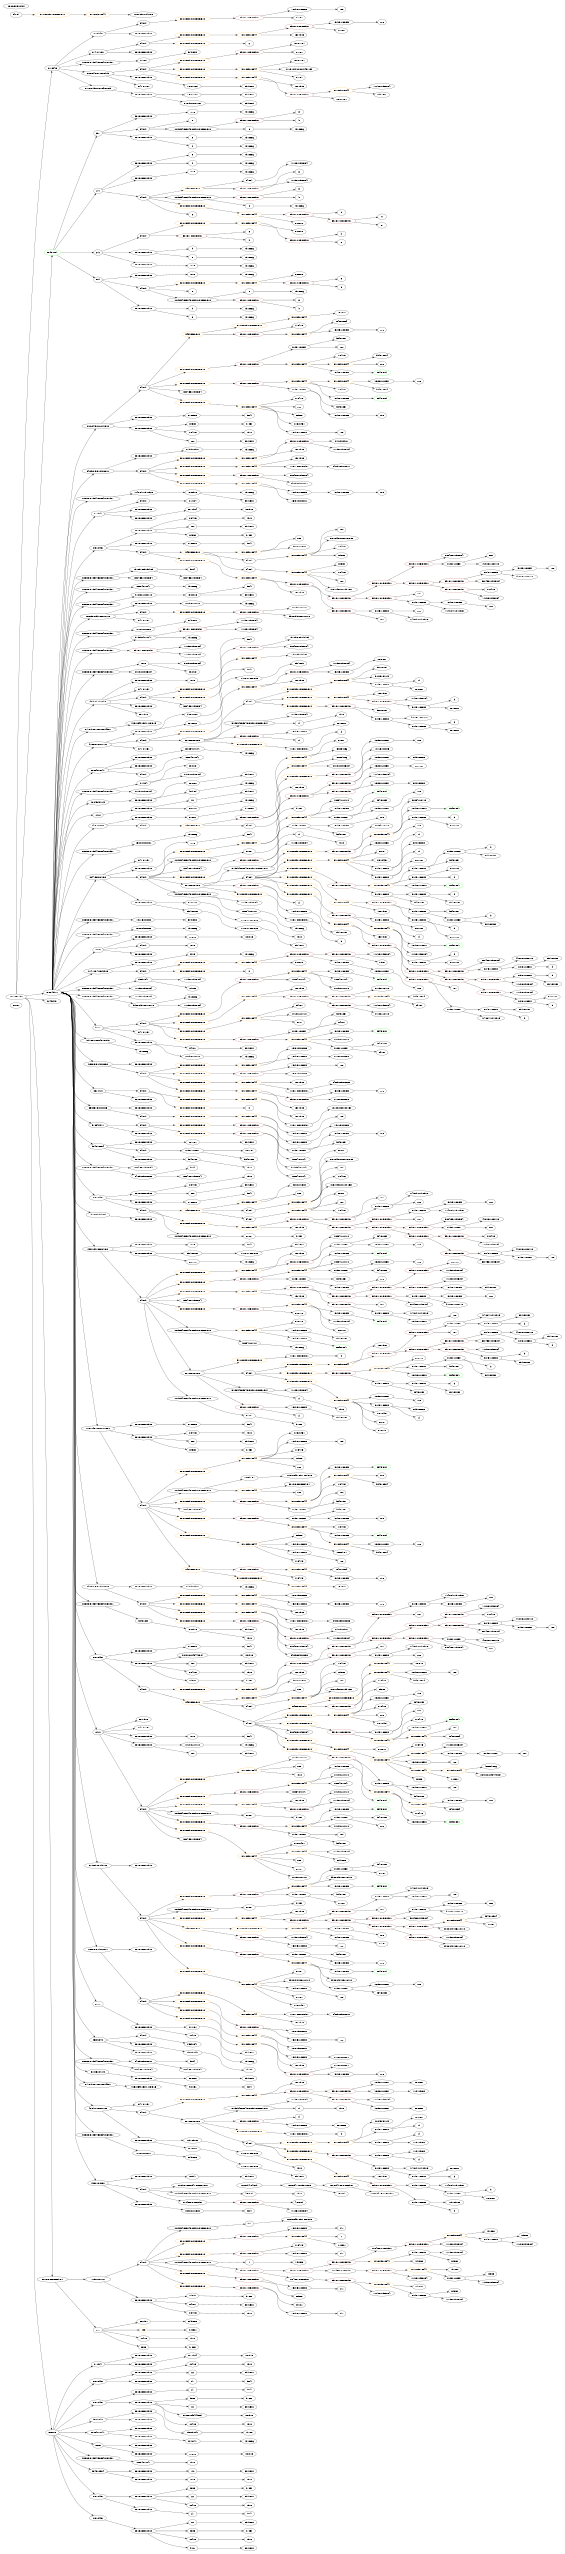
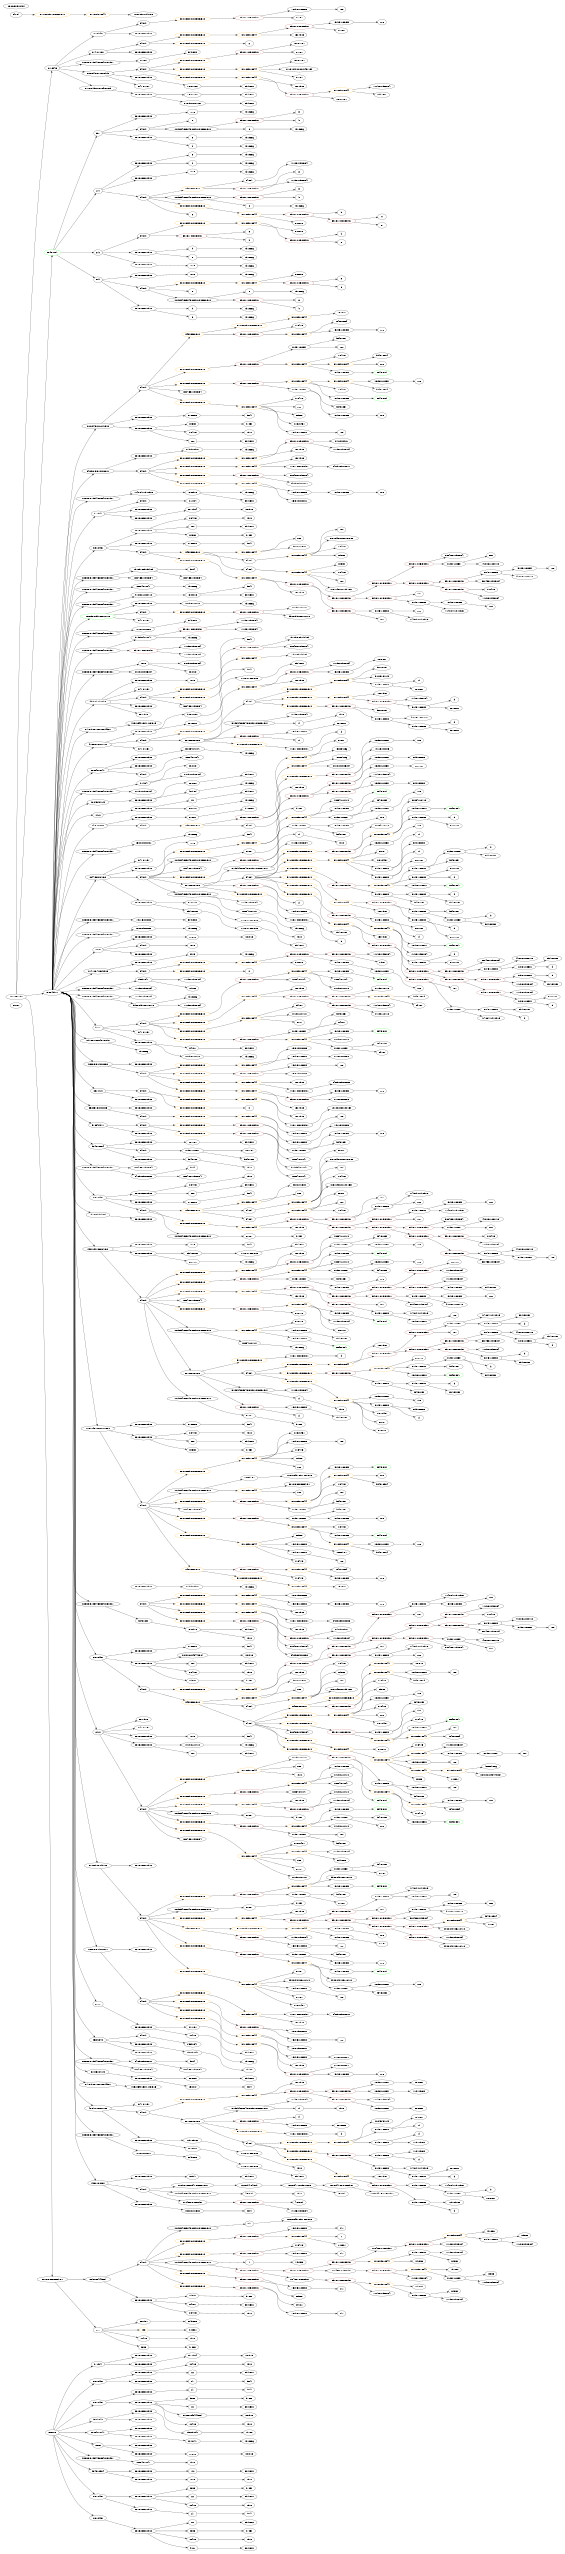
node "setDistributeAmount": color black -> green
node "solidity": removed
node "claimReward_TOD38": removed
edge "SourceUnit" -> "ERC223": removed
node "frozen": label "frozen" -> "reward"
edge "InLineAssemblyStatement" -> "AssemblyBlock": added
node "unitAmount": label "unitAmount" -> "tokenFallback"
